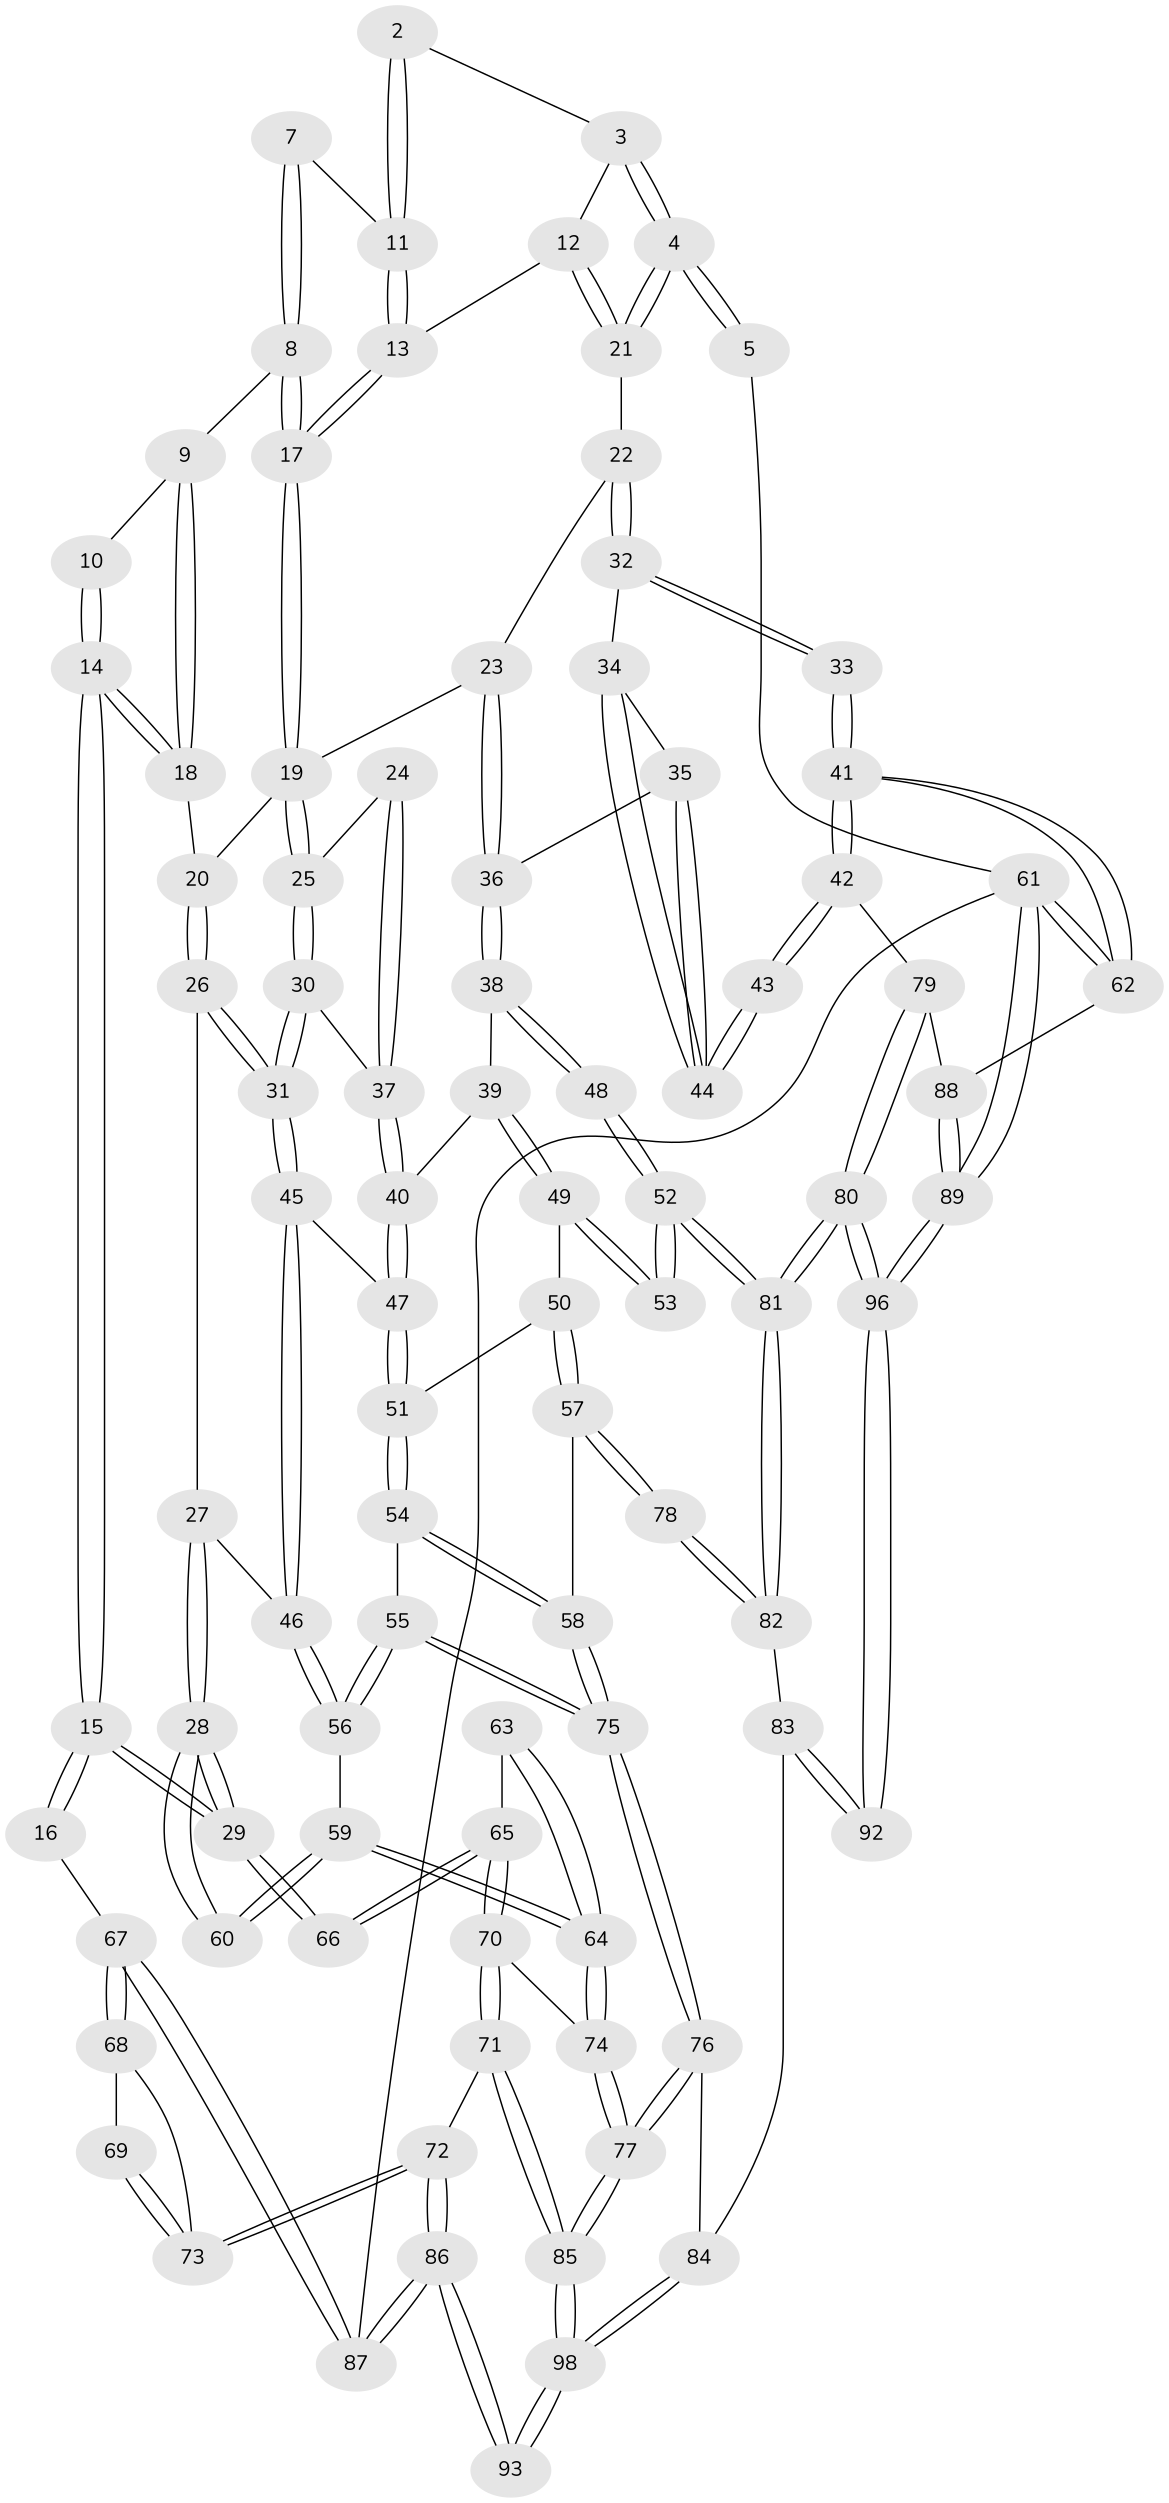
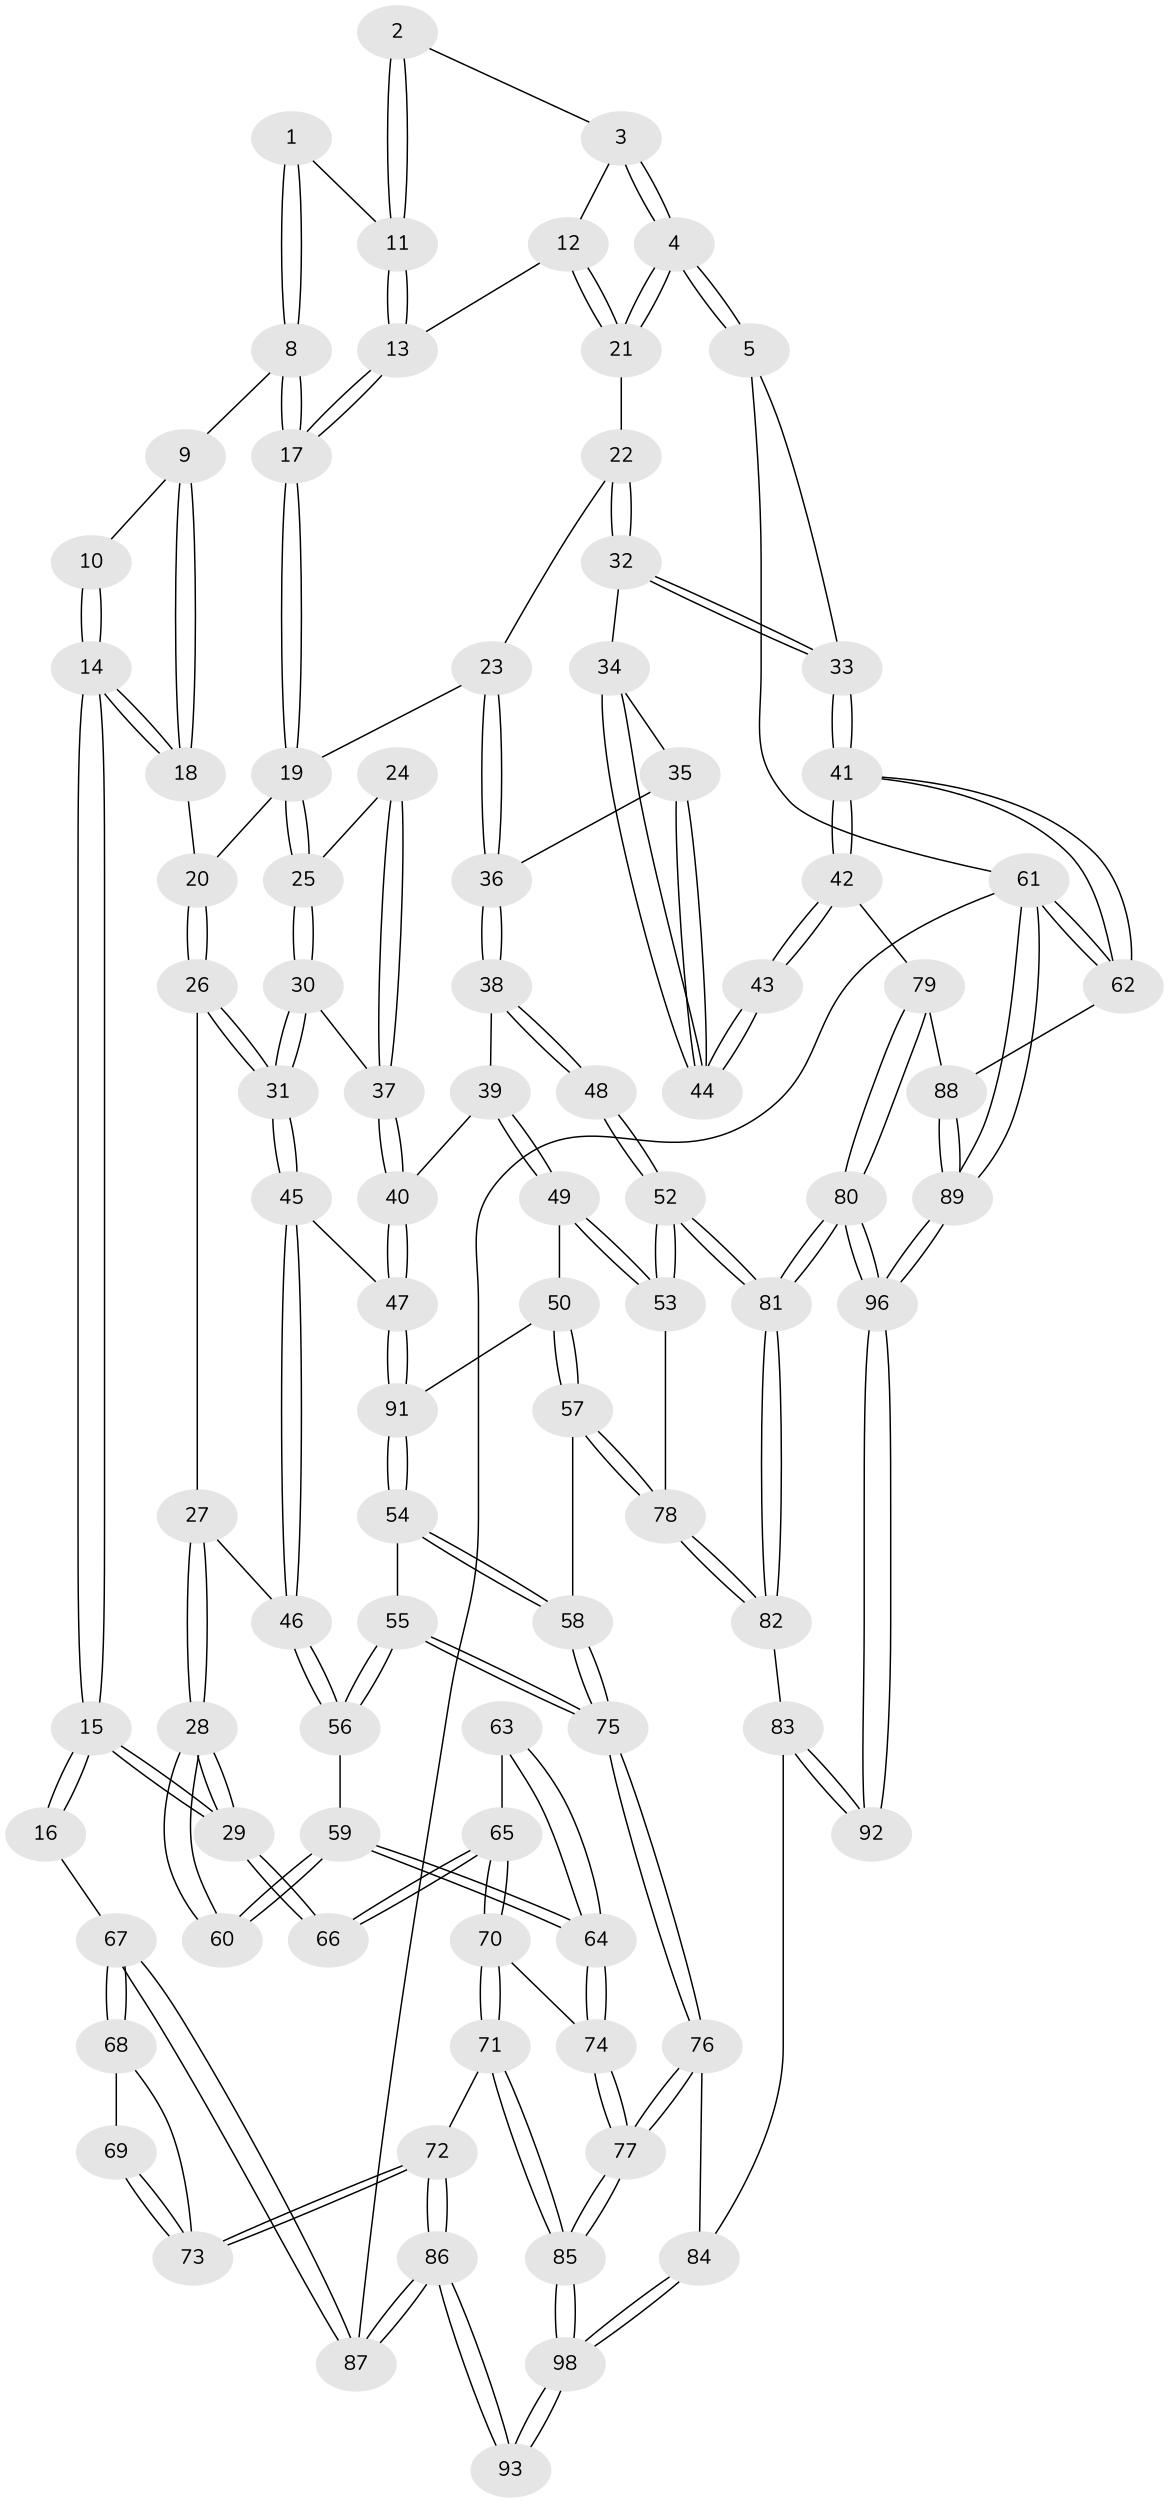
node "7": label "7" -> "1"
edge "5" -- "33": added
node "51": label "51" -> "91"
edge "53" -- "78": added
